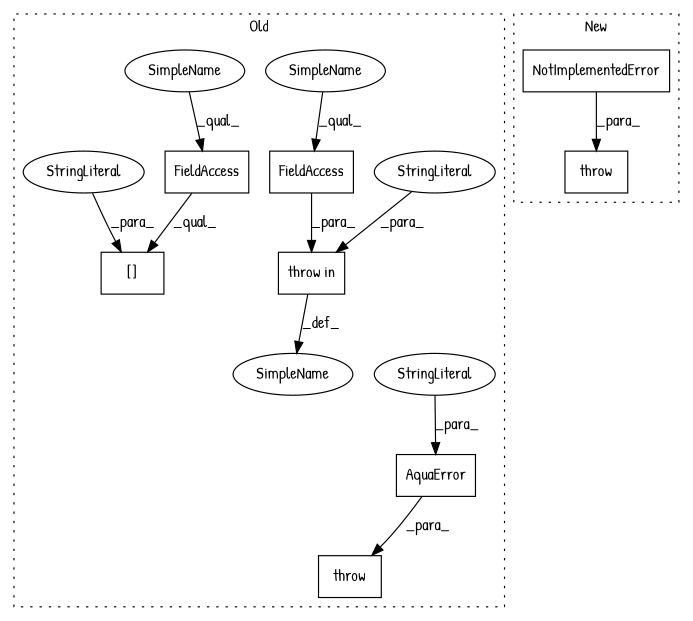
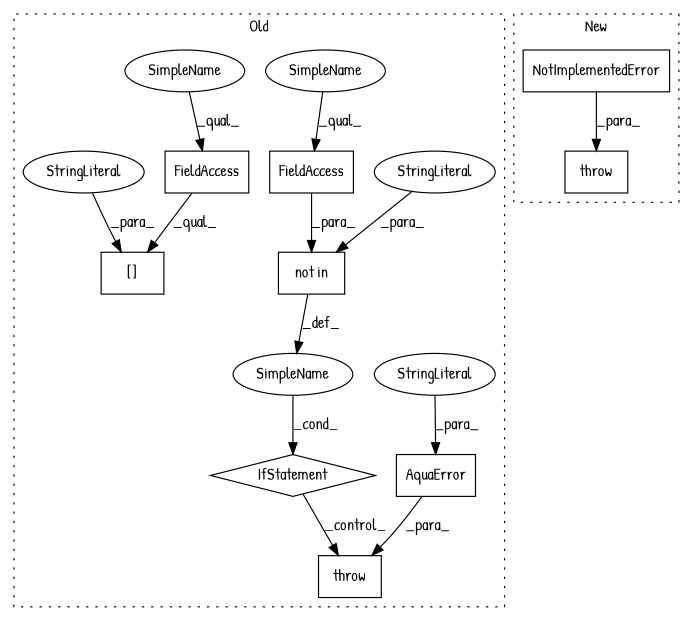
node "throw in": label "throw in" -> "not in"
node "IfStatement": added
